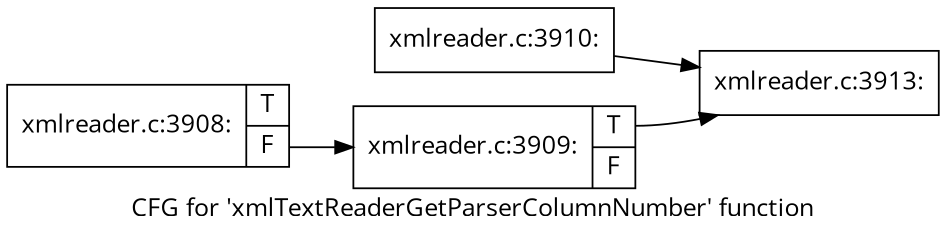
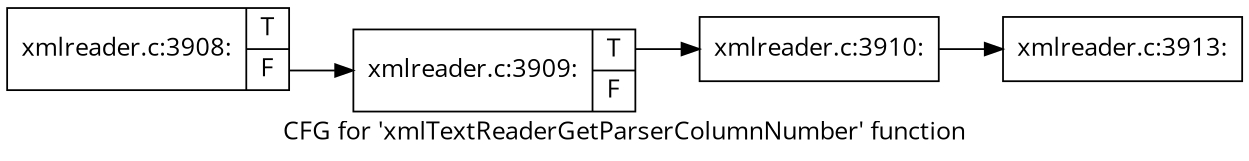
edge "xmlreader.c:3909:" -> "xmlreader.c:3913:": now "xmlreader.c:3909:" -> "xmlreader.c:3910:"
